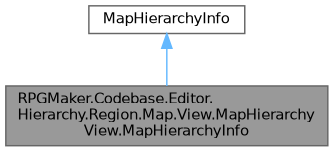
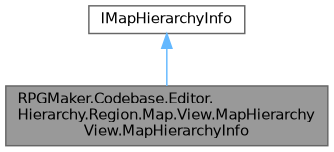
node "MapHierarchyInfo": label "MapHierarchyInfo" -> "IMapHierarchyInfo"
